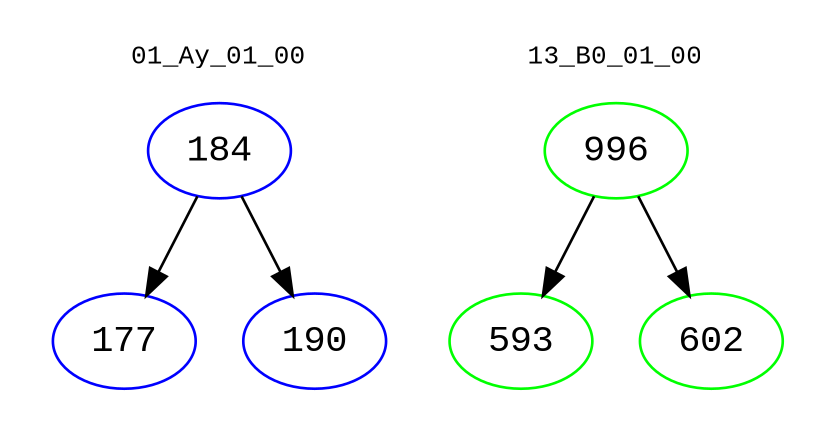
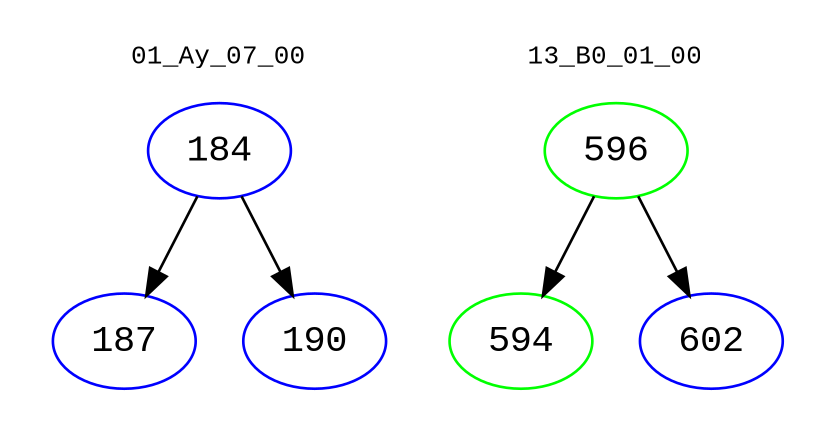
cluster "01_Ay_01_00": label "01_Ay_01_00" -> "01_Ay_07_00"
node "996": label "996" -> "596"
node "177": label "177" -> "187"
node "593": label "593" -> "594"
node "602": color green -> blue
